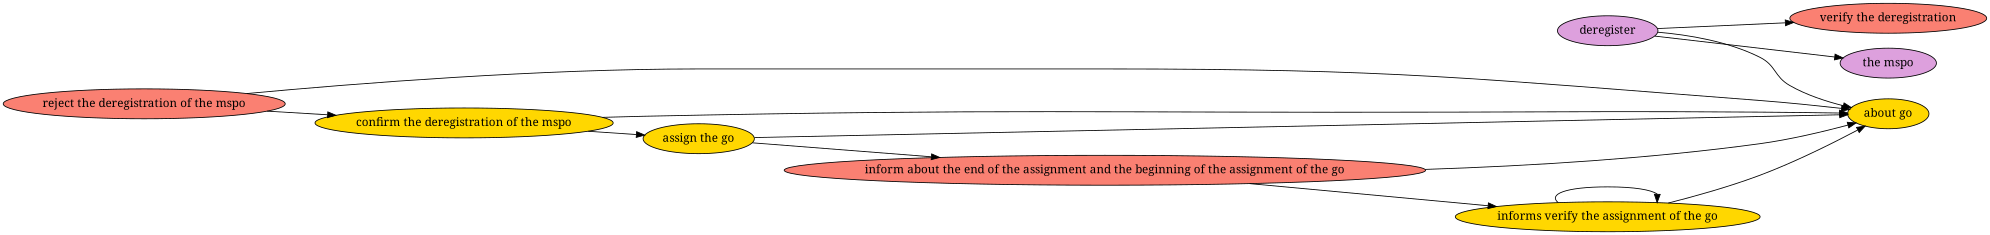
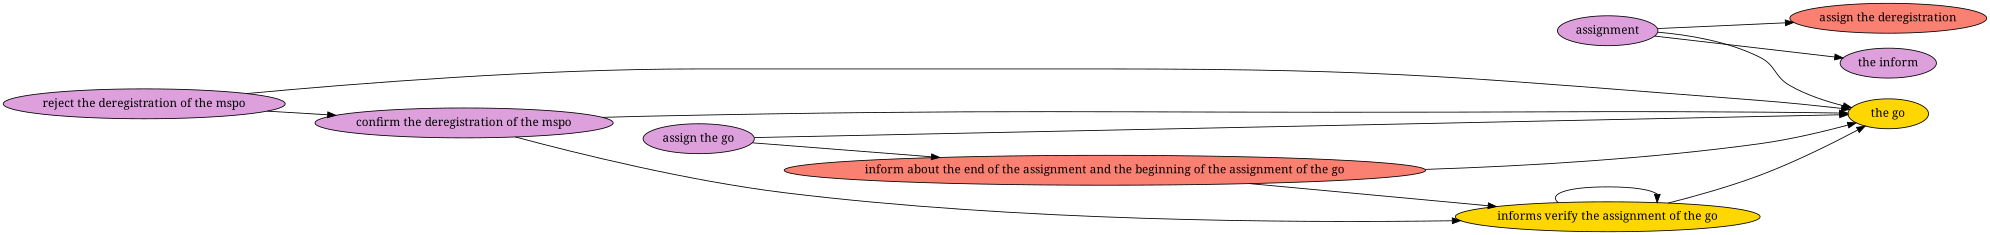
node "verify the deregistration": label "verify the deregistration" -> "assign the deregistration"
node "deregister": label "deregister" -> "assignment"
node "the mspo": label "the mspo" -> "the inform"
node "reject the deregistration of the mspo": fillcolor salmon -> plum
node "about go": label "about go" -> "the go"
node "confirm the deregistration of the mspo": fillcolor gold -> plum
edge "confirm the deregistration of the mspo" -> "assign the go": now "confirm the deregistration of the mspo" -> "informs verify the assignment of the go"
node "assign the go": fillcolor gold -> plum
